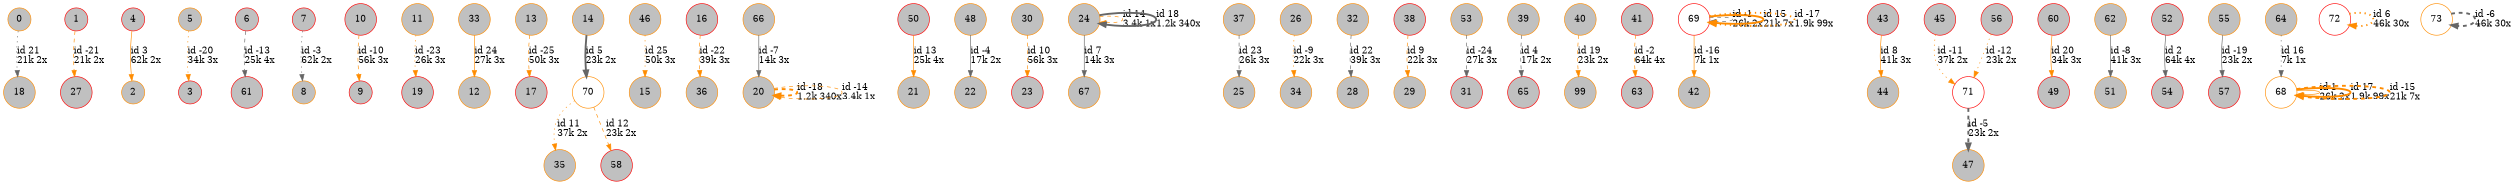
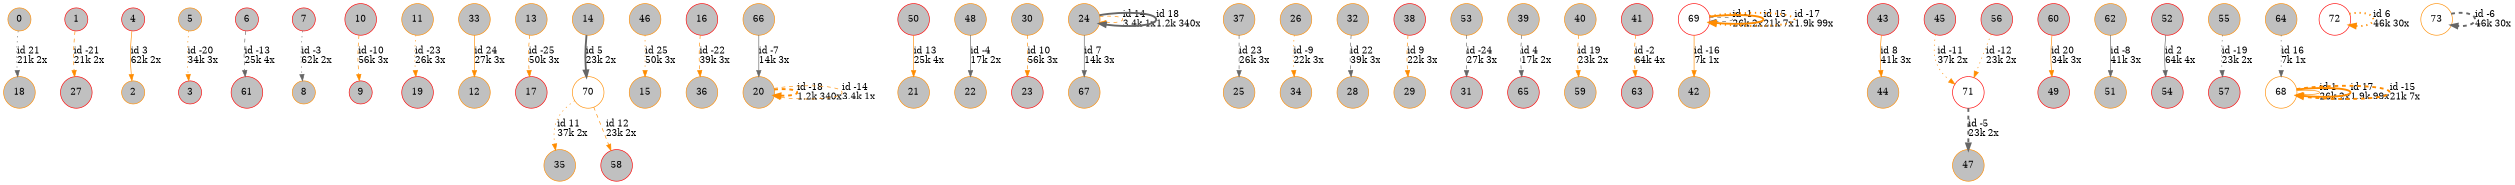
edge "55" -> "57": style solid -> dotted
node "99": label "99" -> "59"
